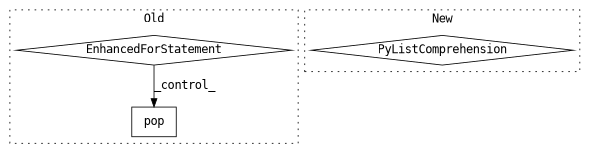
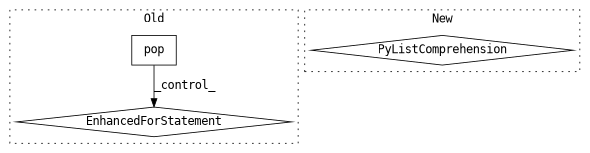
edge "EnhancedForStatement" -> "pop": reversed
